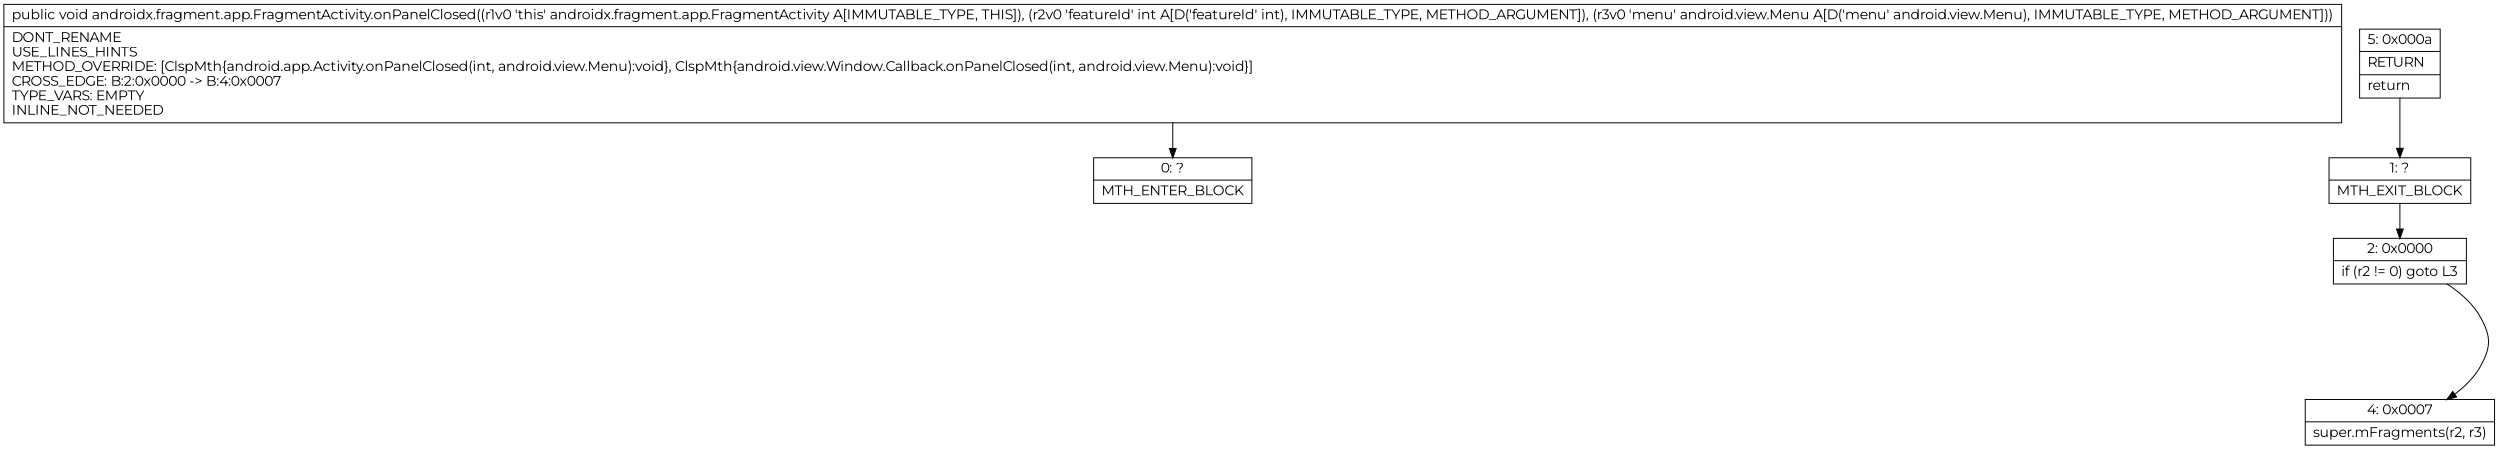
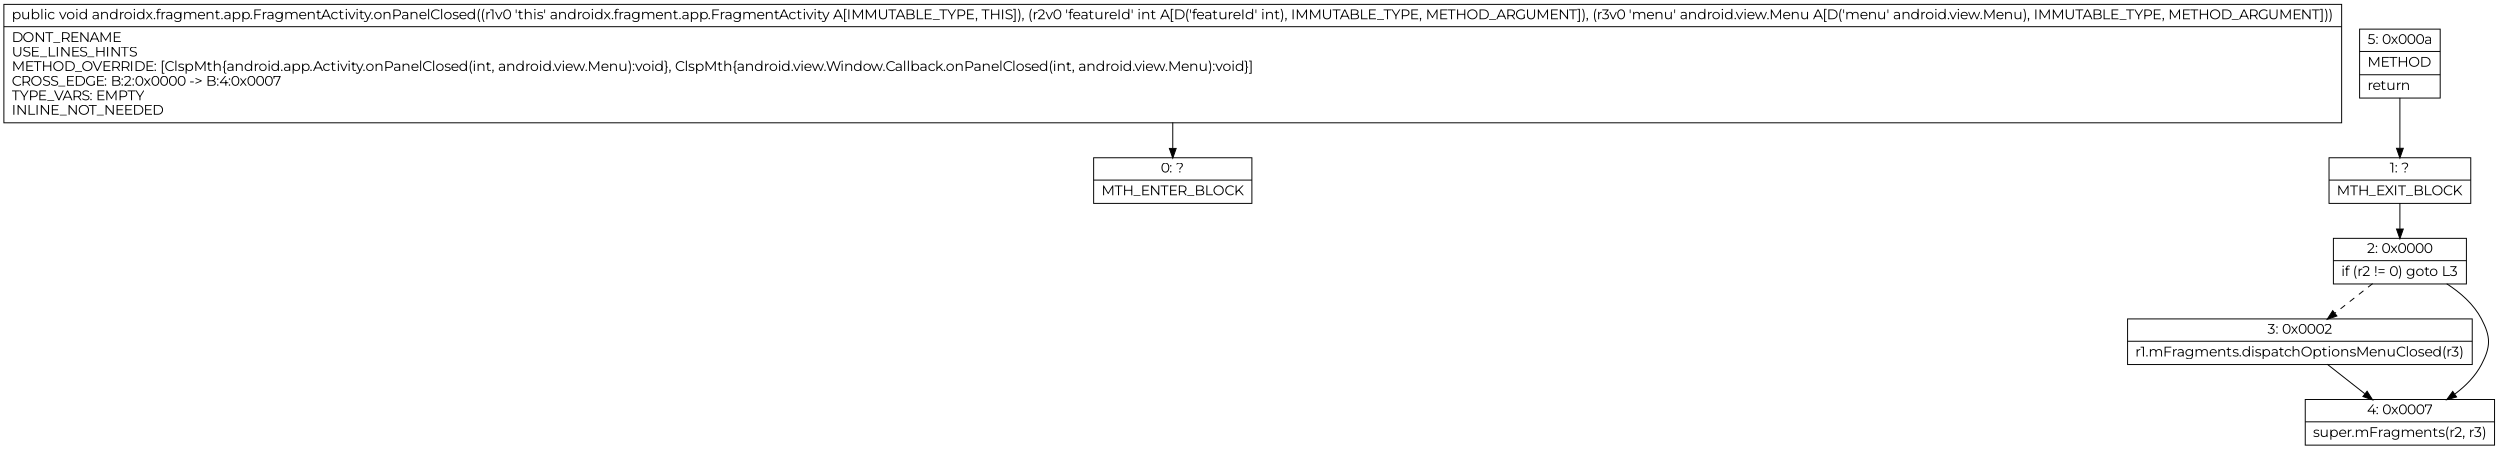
node "5: 0x000a": text "RETURN" -> "METHOD"
node "3: 0x0002": added
